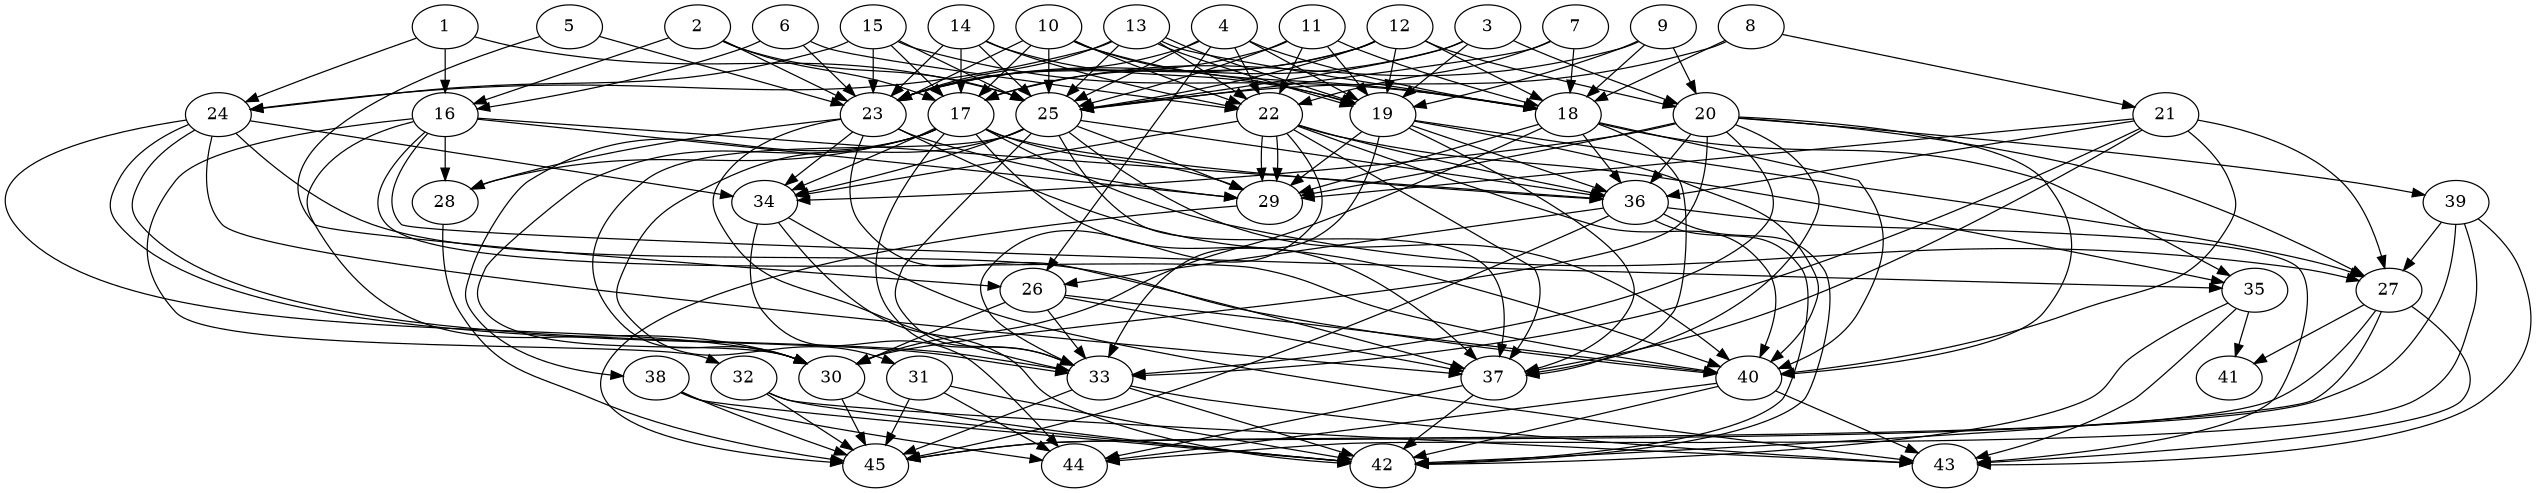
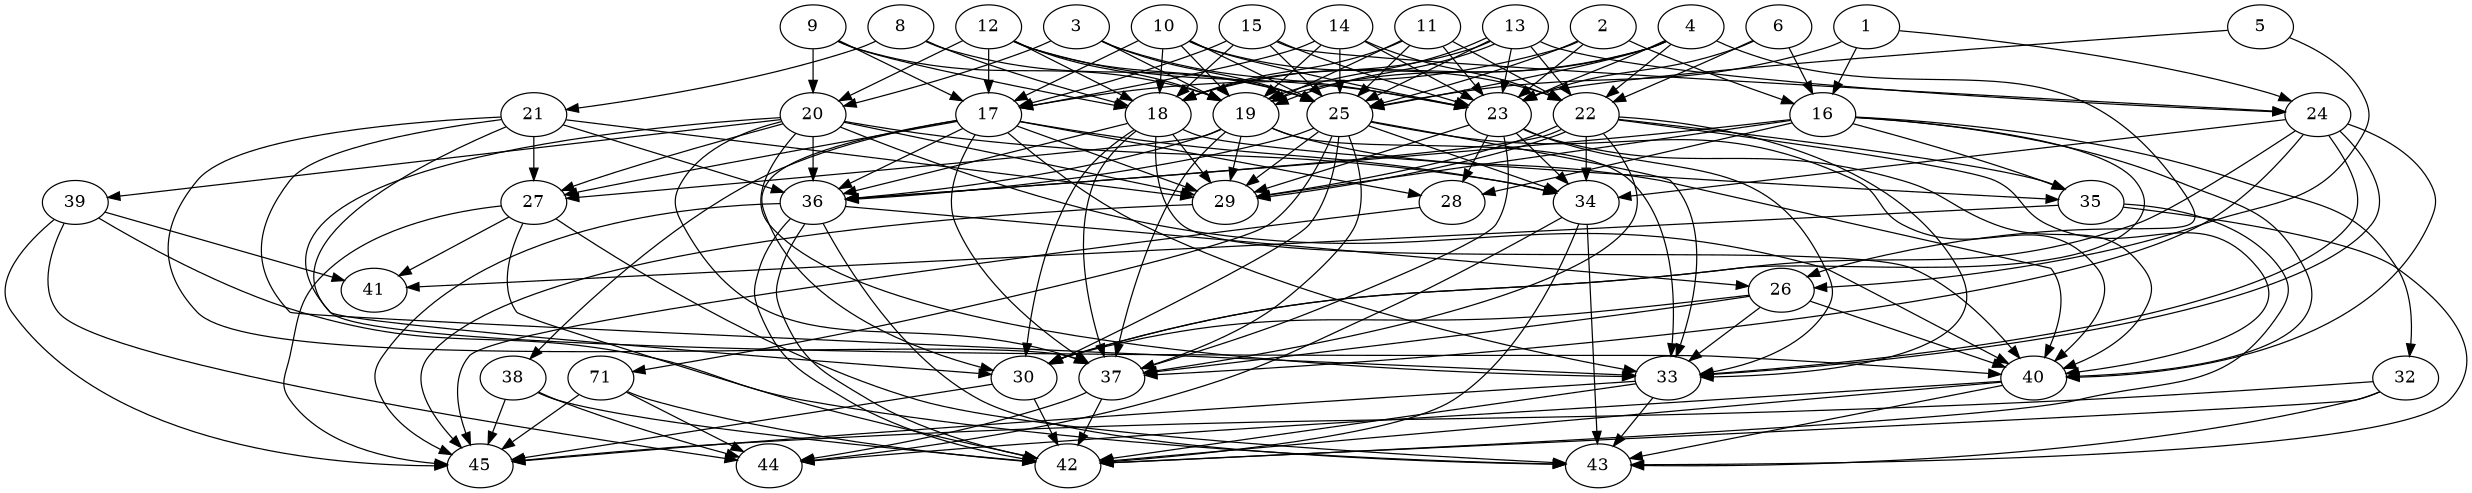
node "7": removed
edge "39" -> "27": now "39" -> "41"
node "31": label "31" -> "71"
